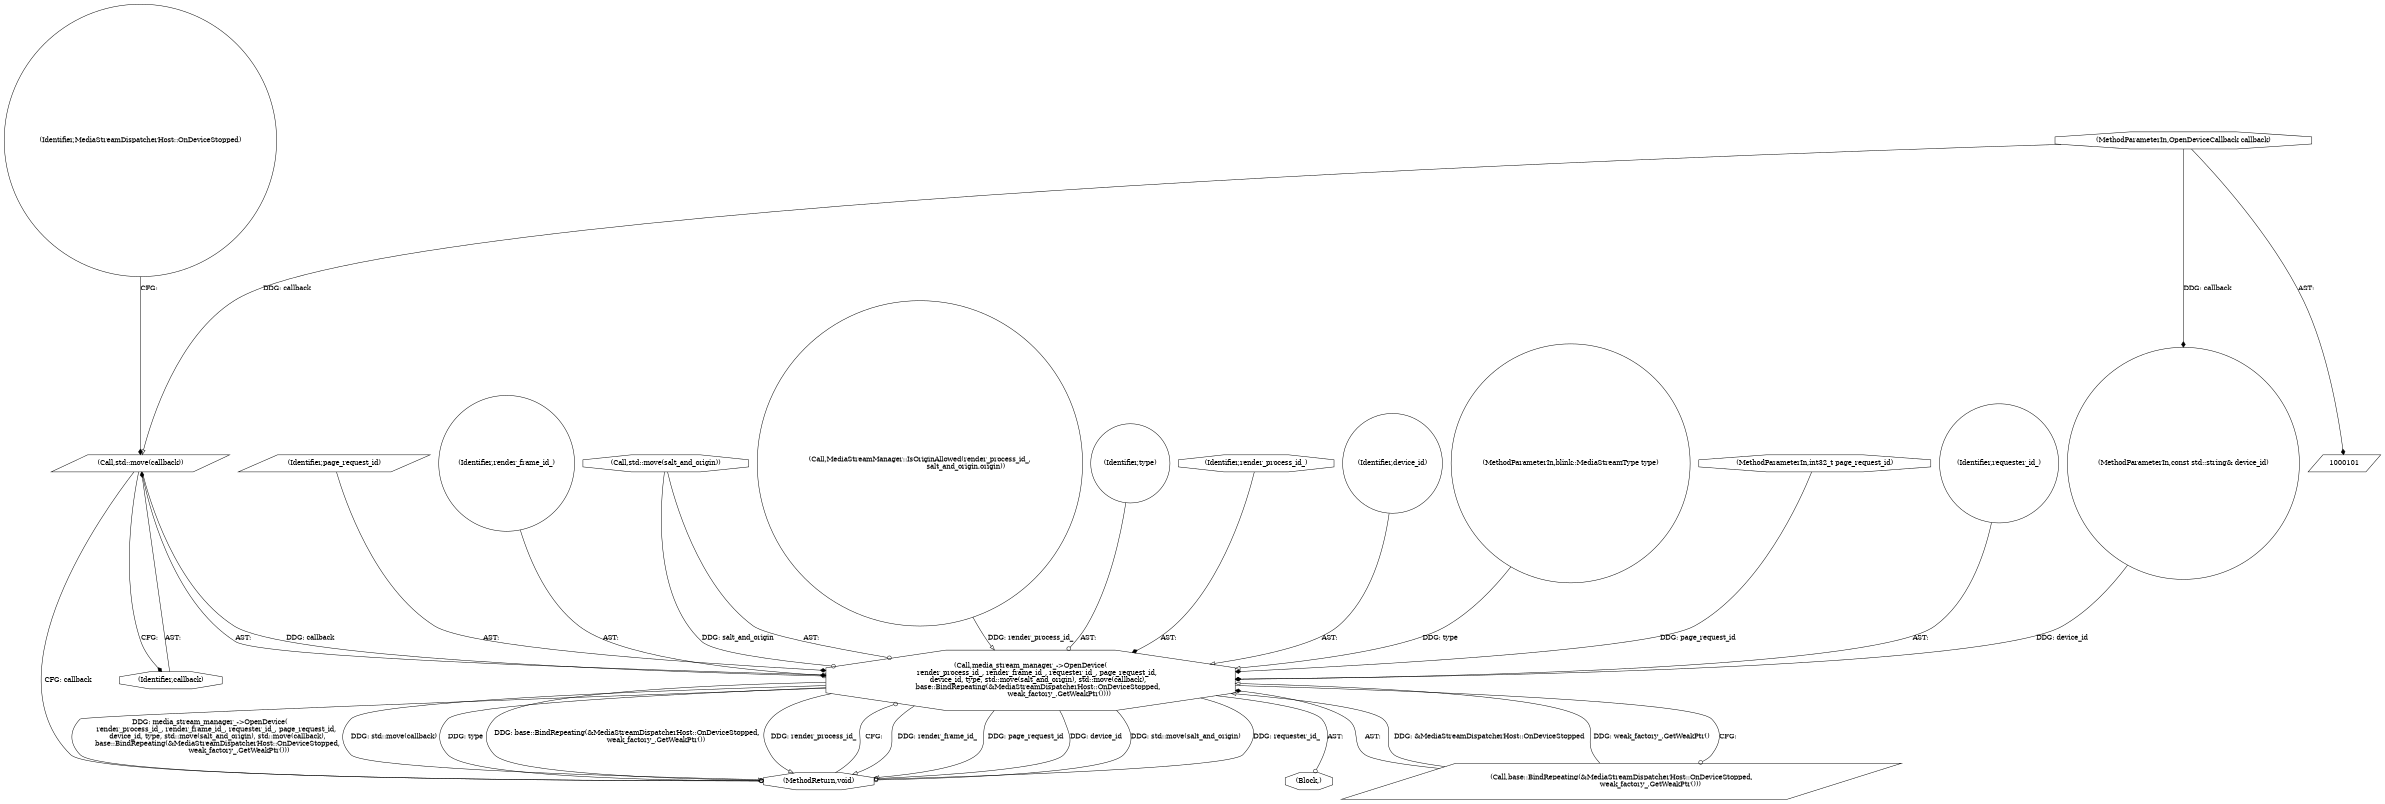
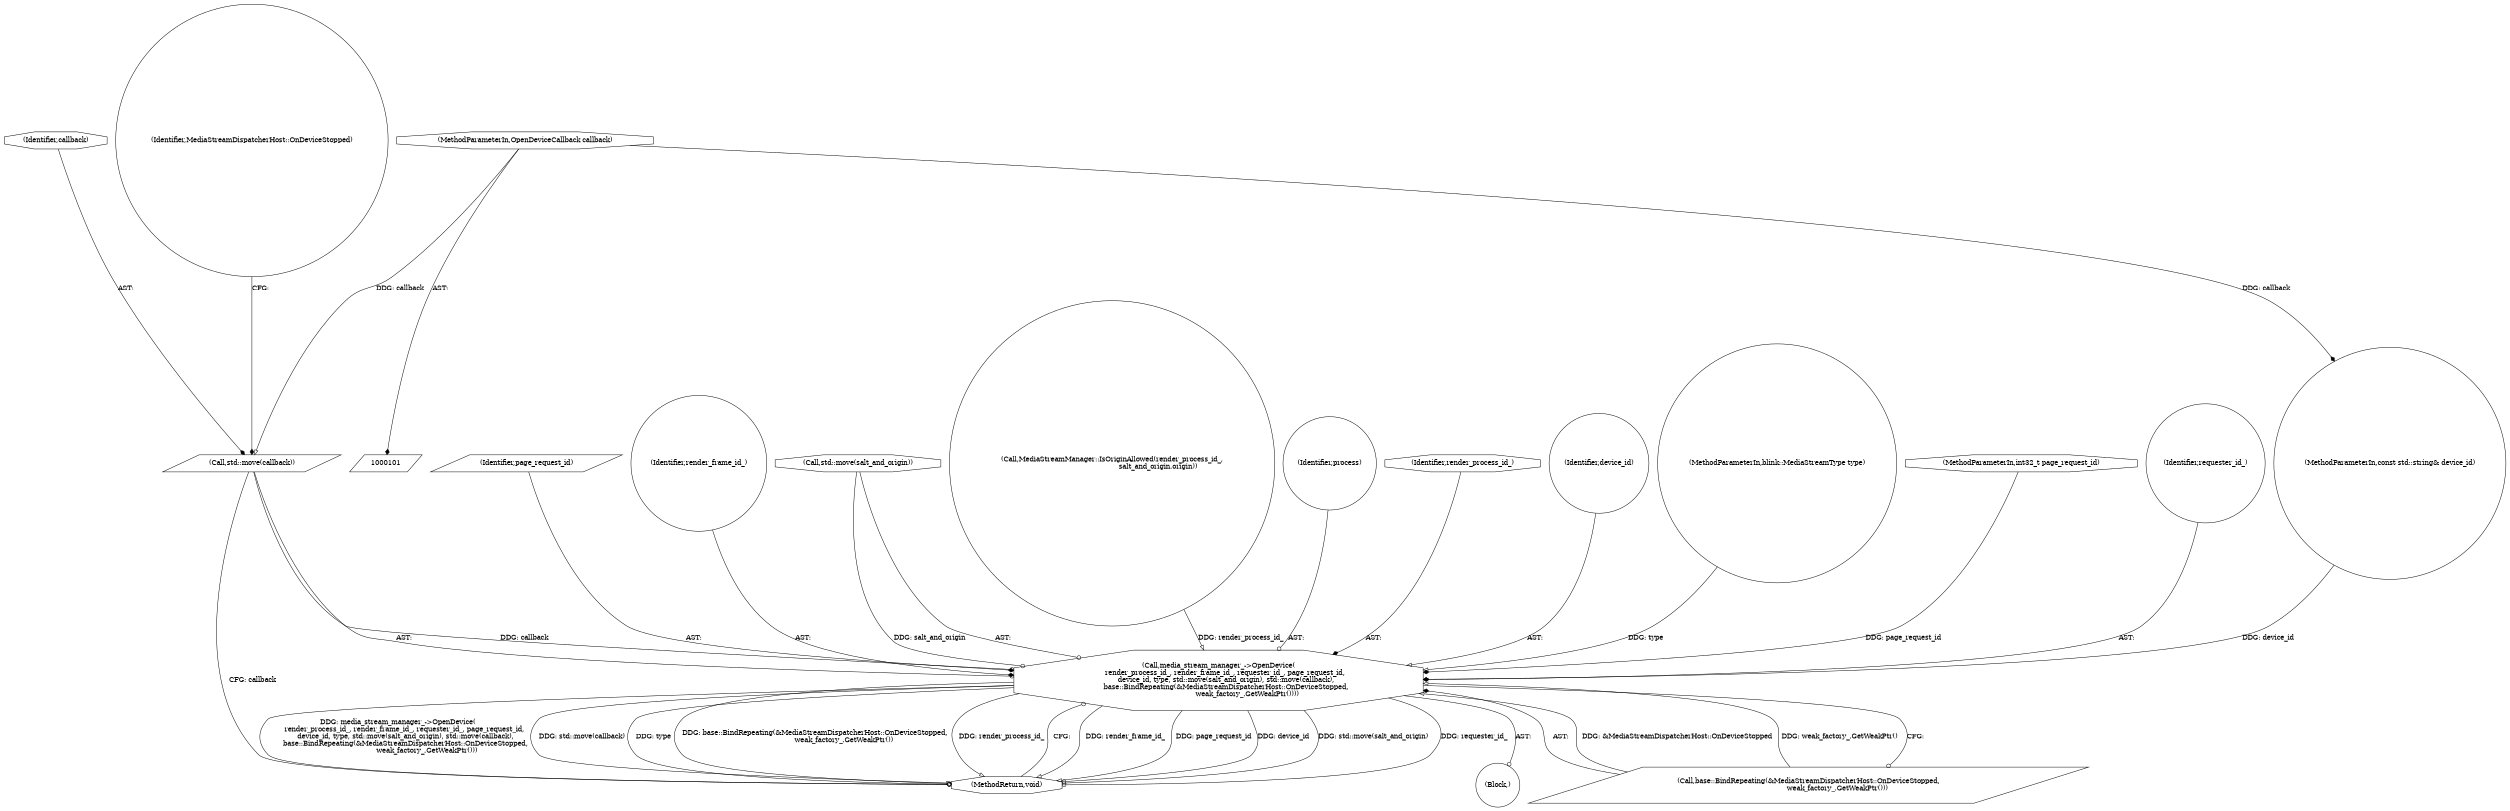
node "(Identifier,type)": label "(Identifier,type)" -> "(Identifier,process)"
edge "(Call,std::move(callback))" -> "(Identifier,callback)": removed, label "CFG:"
node "(Block,)": shape octagon -> circle
